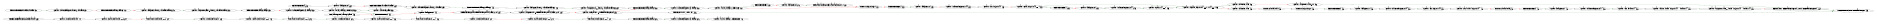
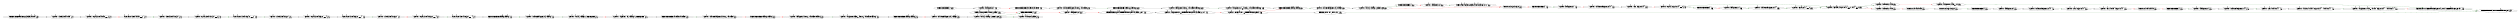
node "(<operator>.logicalNot,!(tif->tif_flags & TIFF_BIGTIFF))": added
